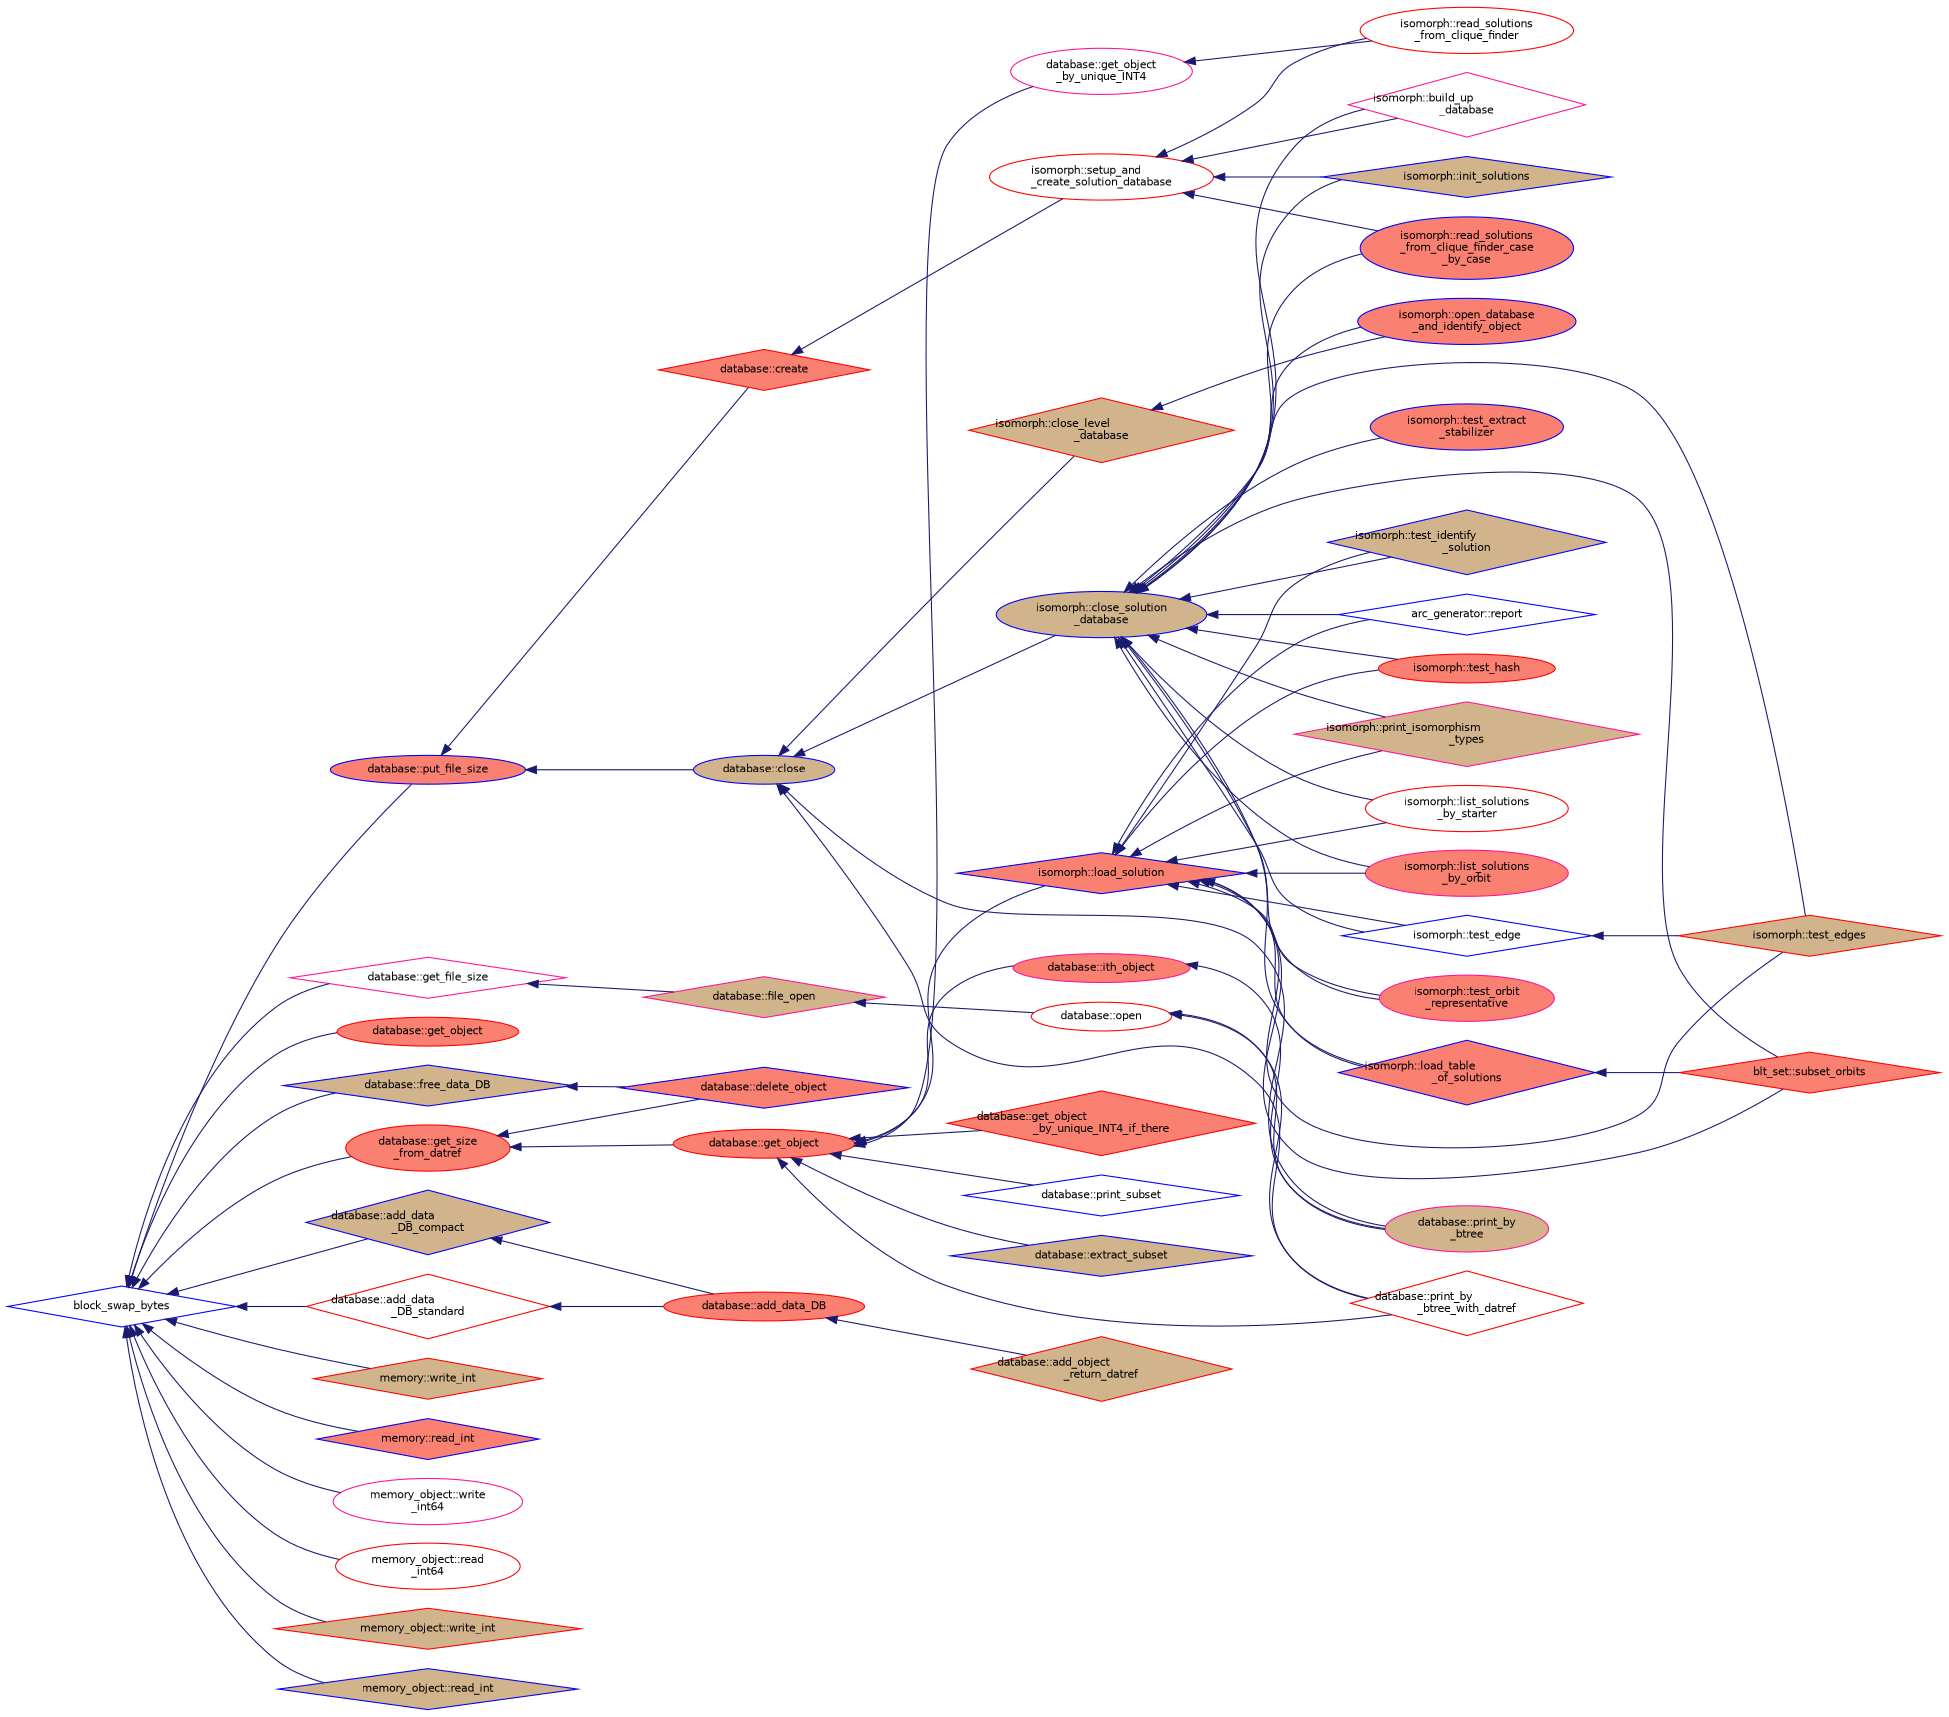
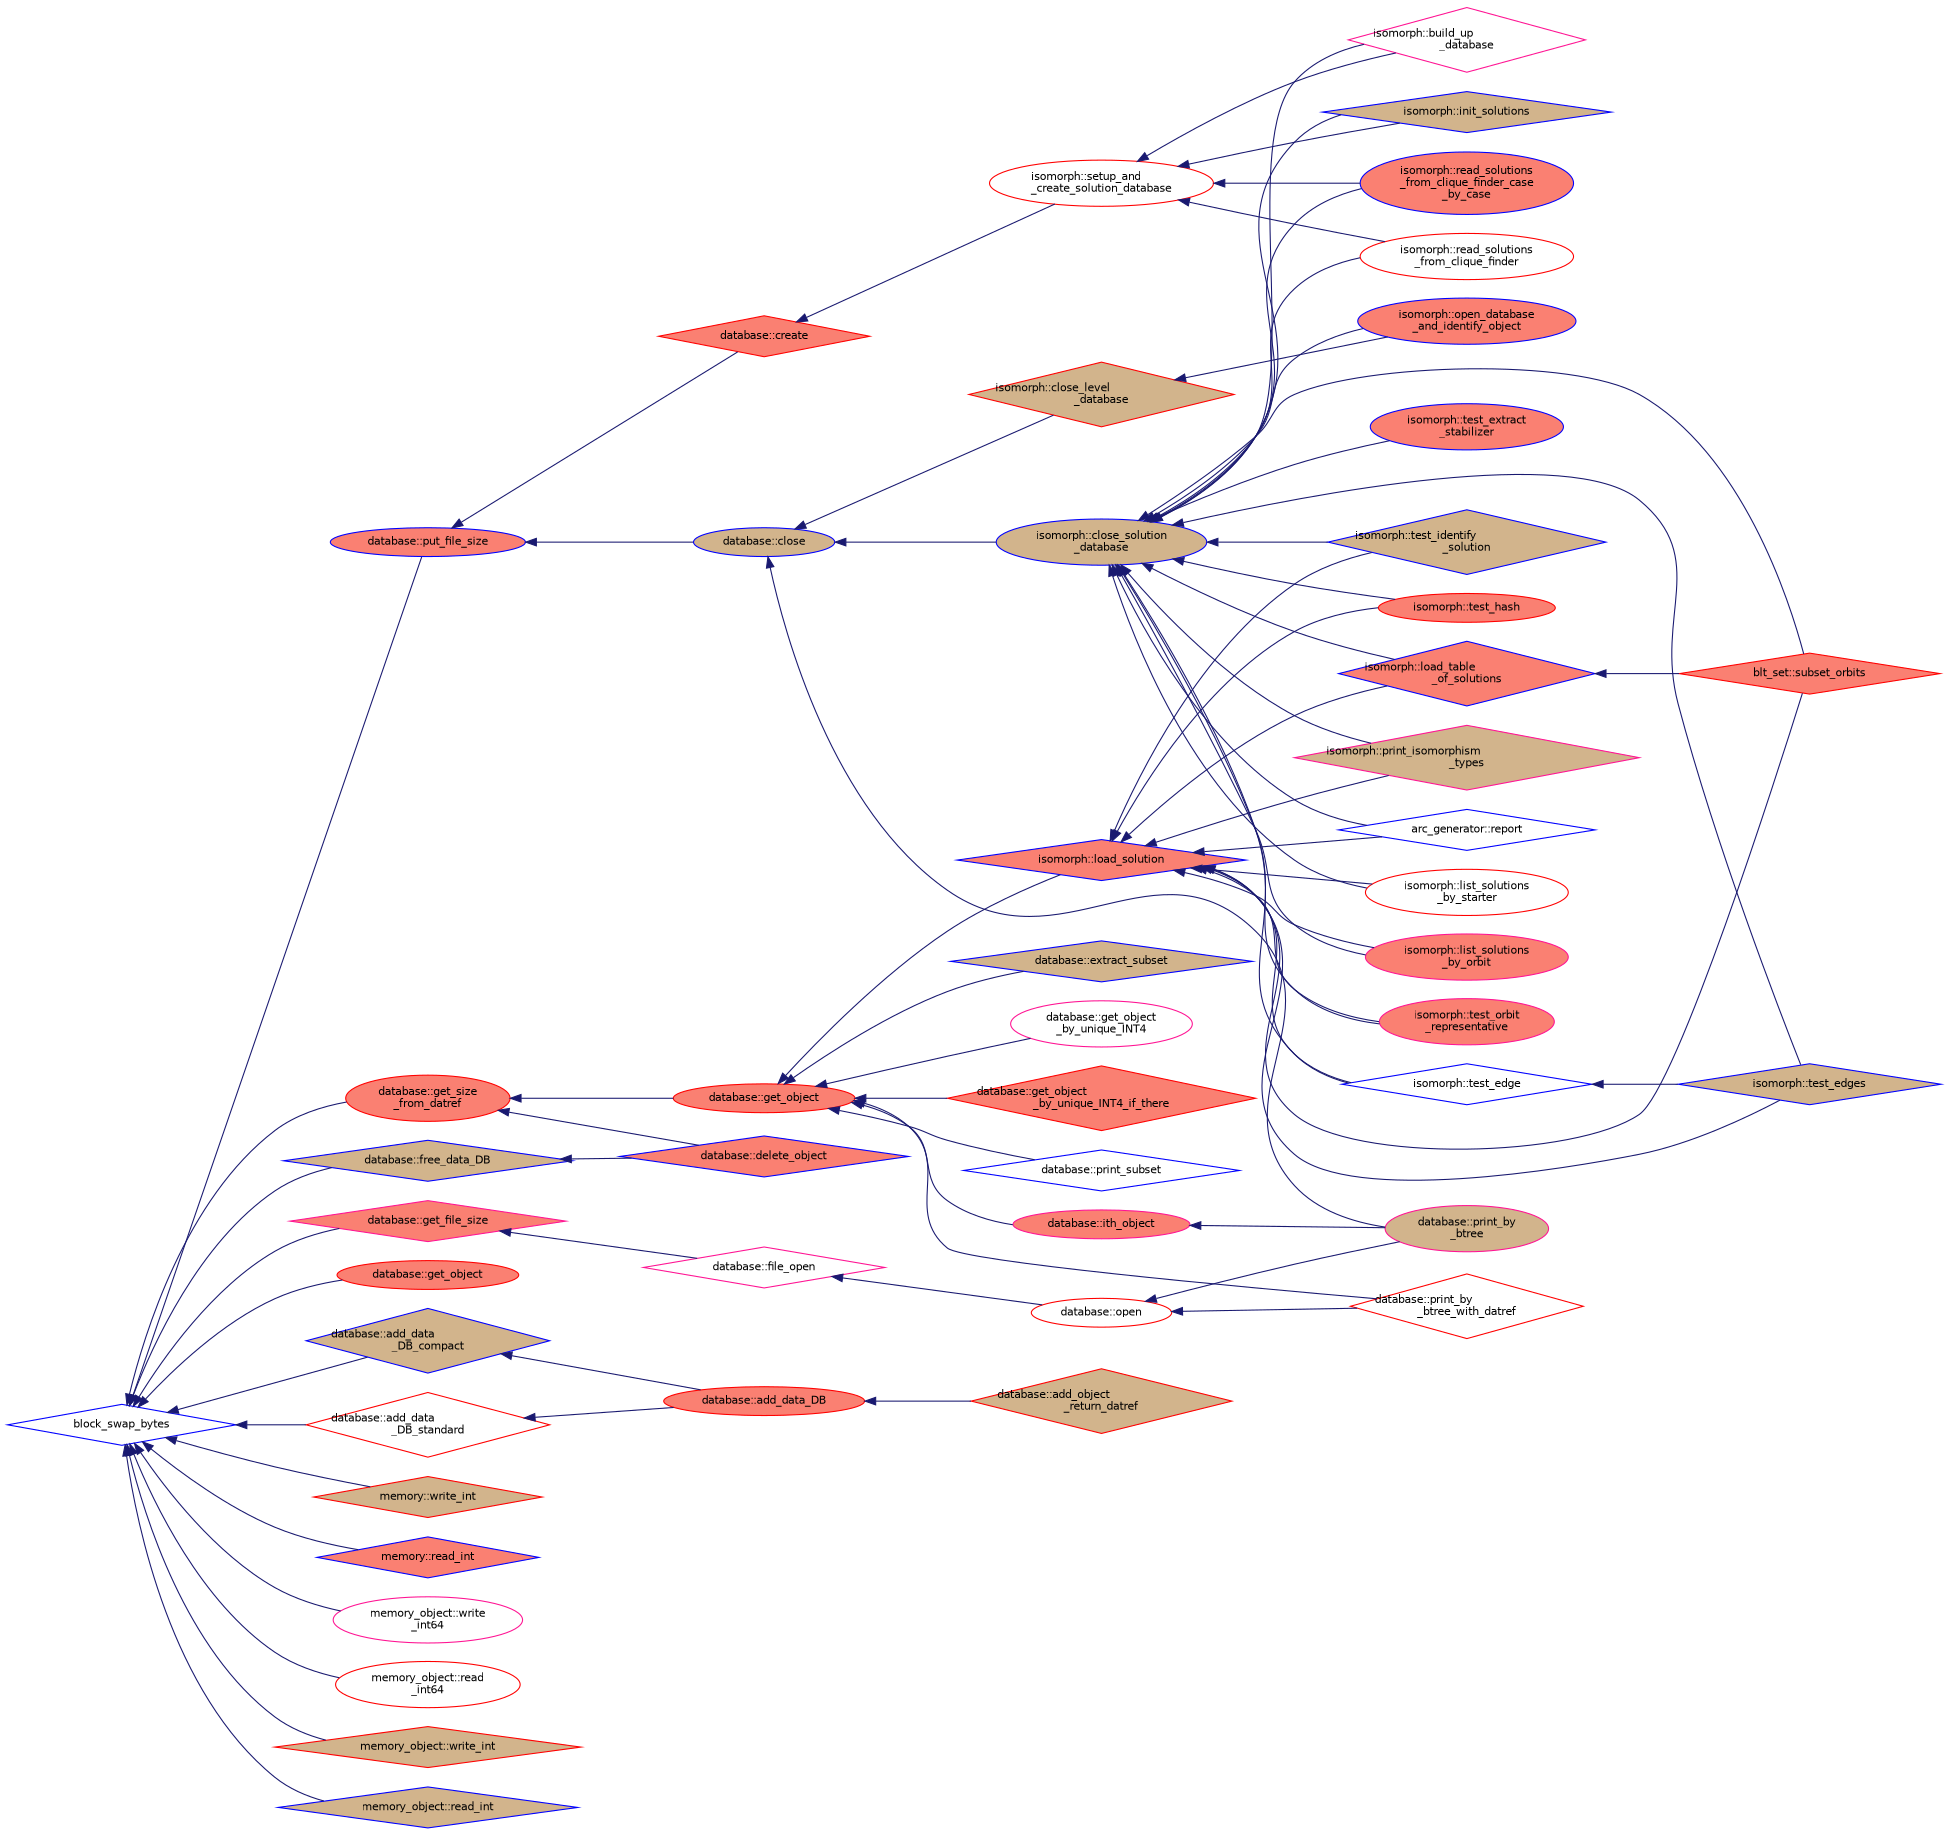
edge "isomorph::read_solutions _from_clique_finder" -> "database::get_object _by_unique_INT4": now "isomorph::read_solutions _from_clique_finder" -> "isomorph::close_solution _database"
node "isomorph::test_edges": color red -> blue
node "database::get_file_size": fillcolor white -> salmon
node "database::file_open": fillcolor tan -> white
edge "database::print_by _btree_with_datref" -> "database::close": removed
